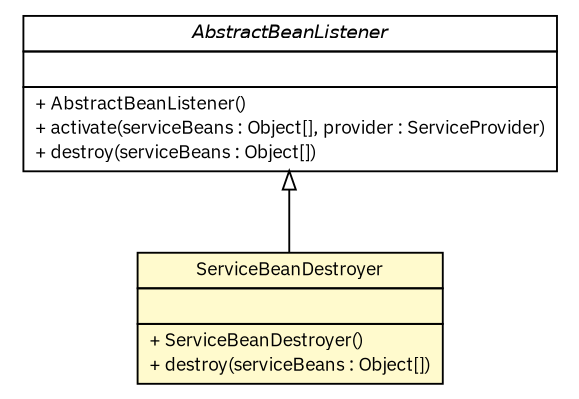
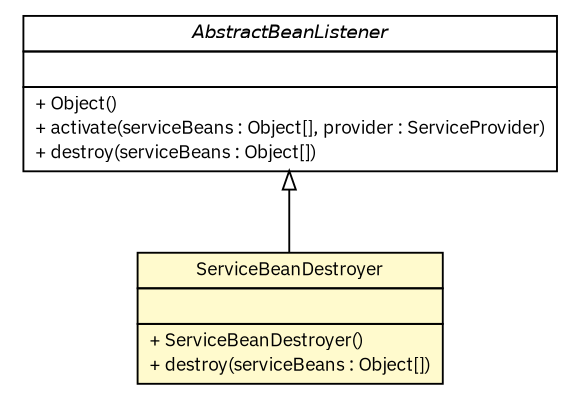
node "AbstractBeanListener": text "+ AbstractBeanListener()" -> "+ Object()"
